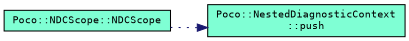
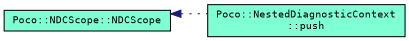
edge "Poco::NDCScope::NDCScope" -> "Poco::NestedDiagnosticContext ::push": reversed
